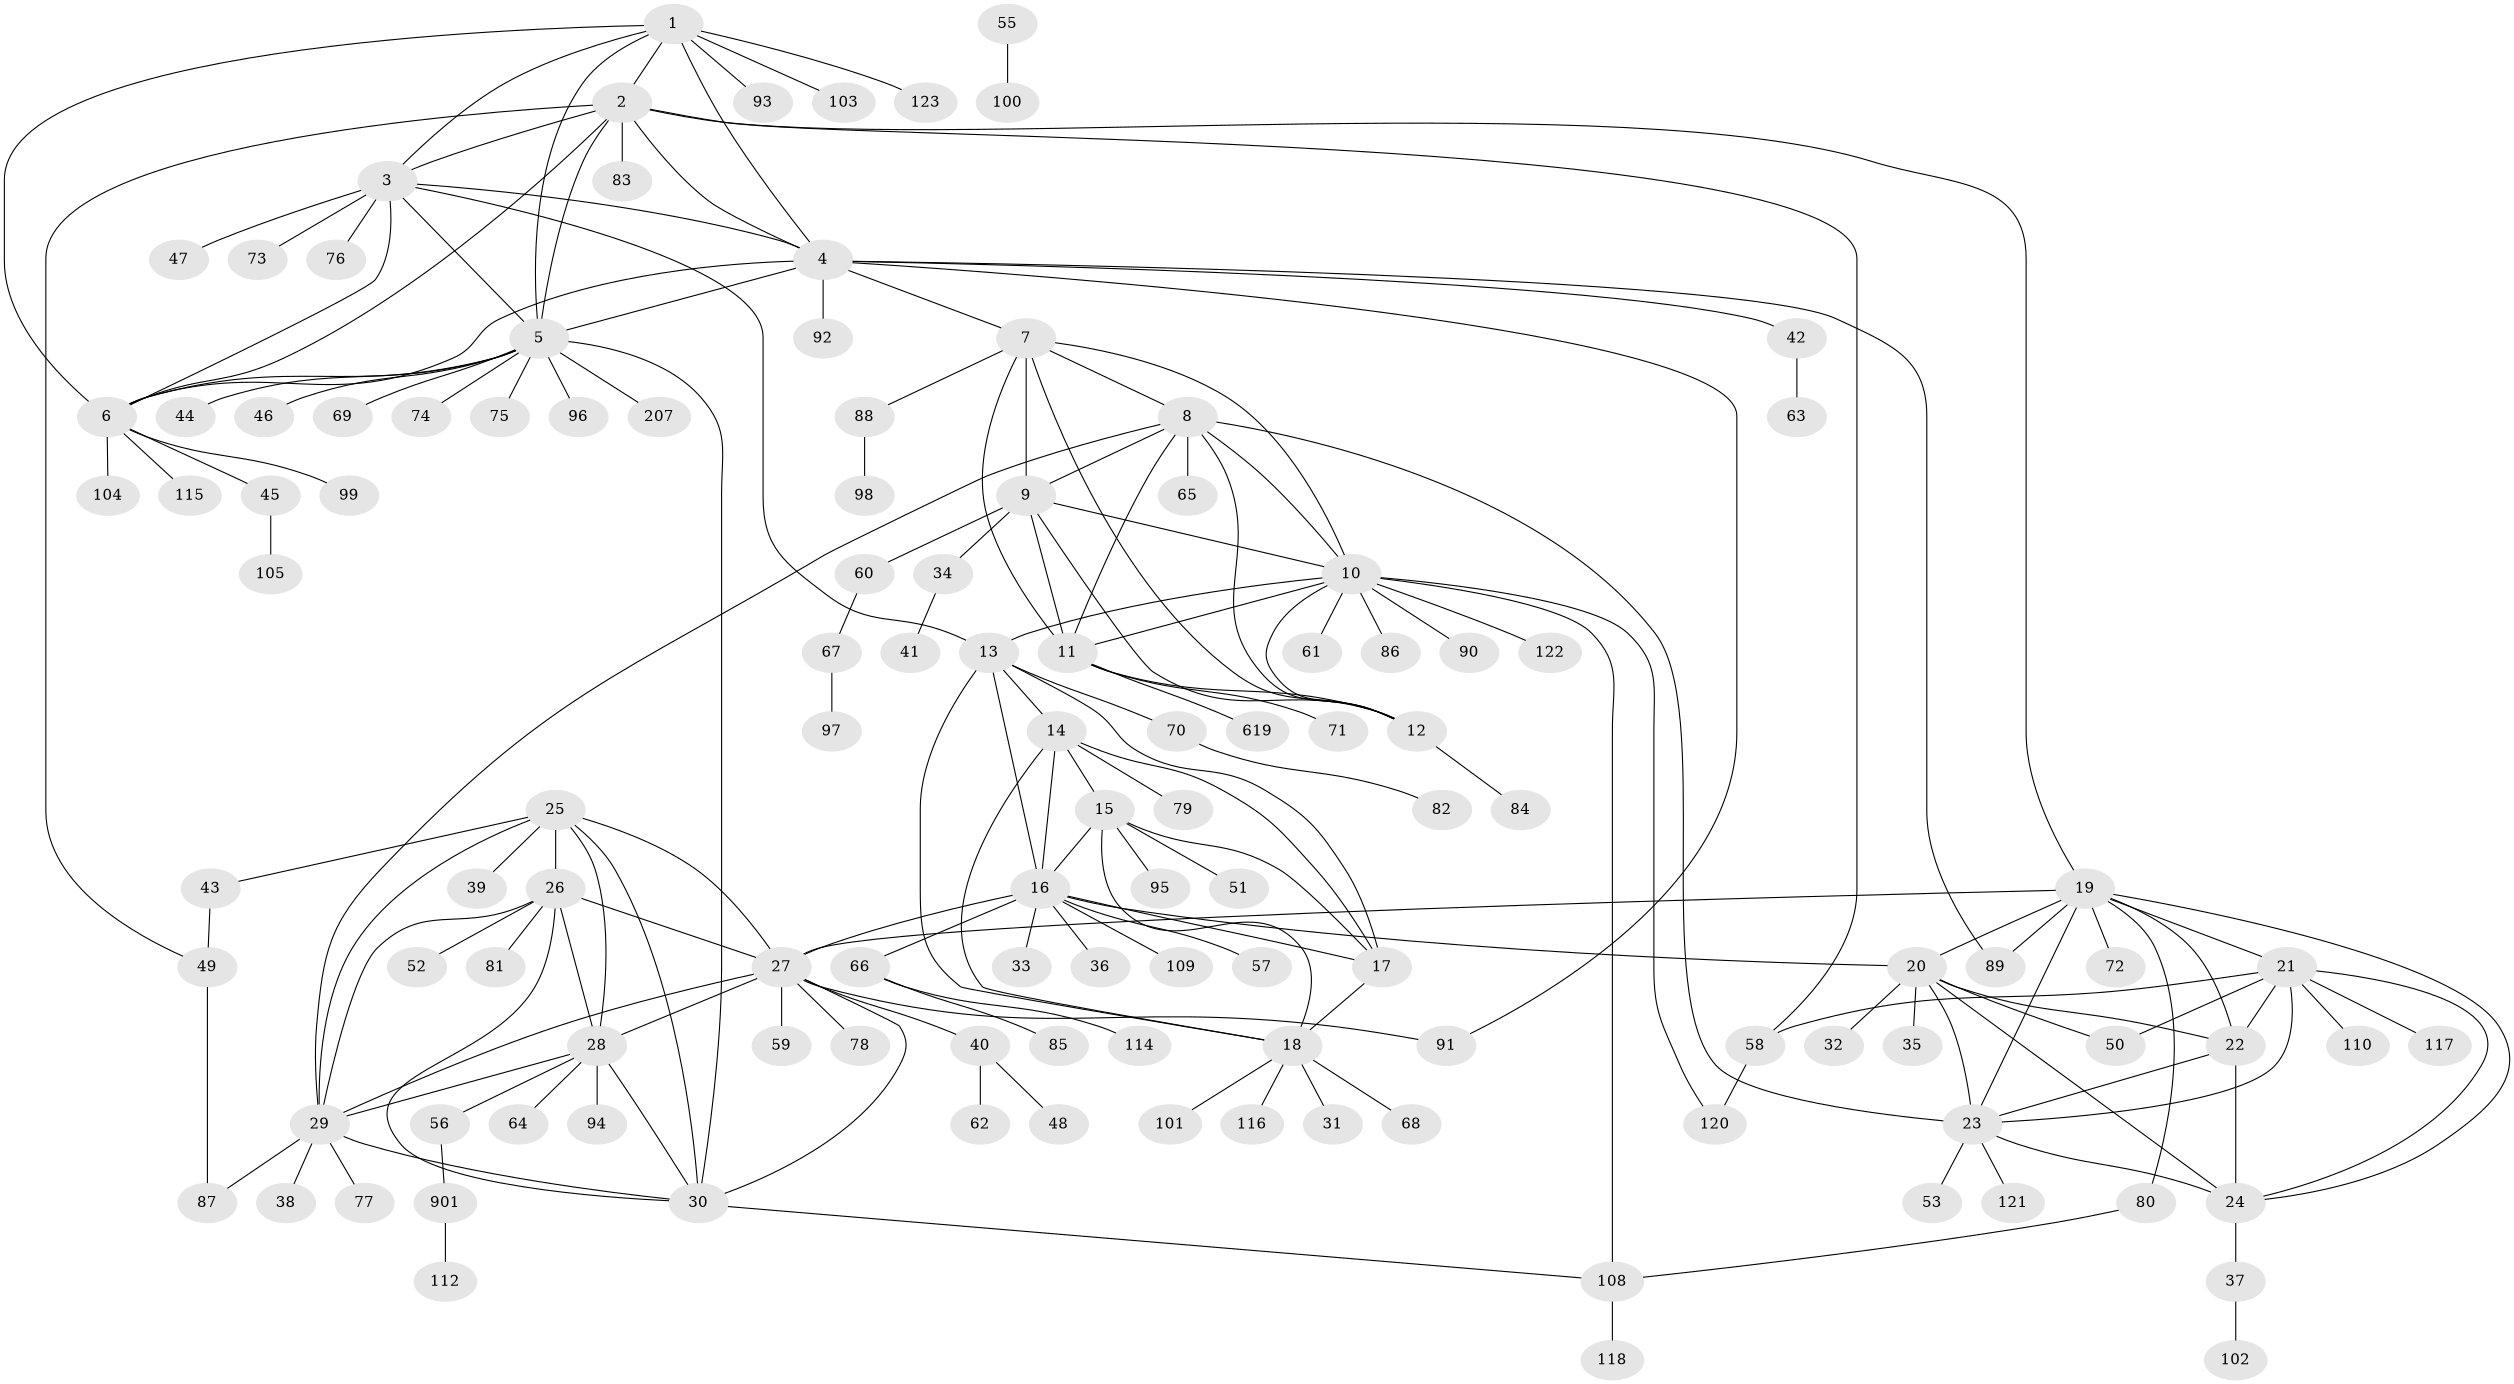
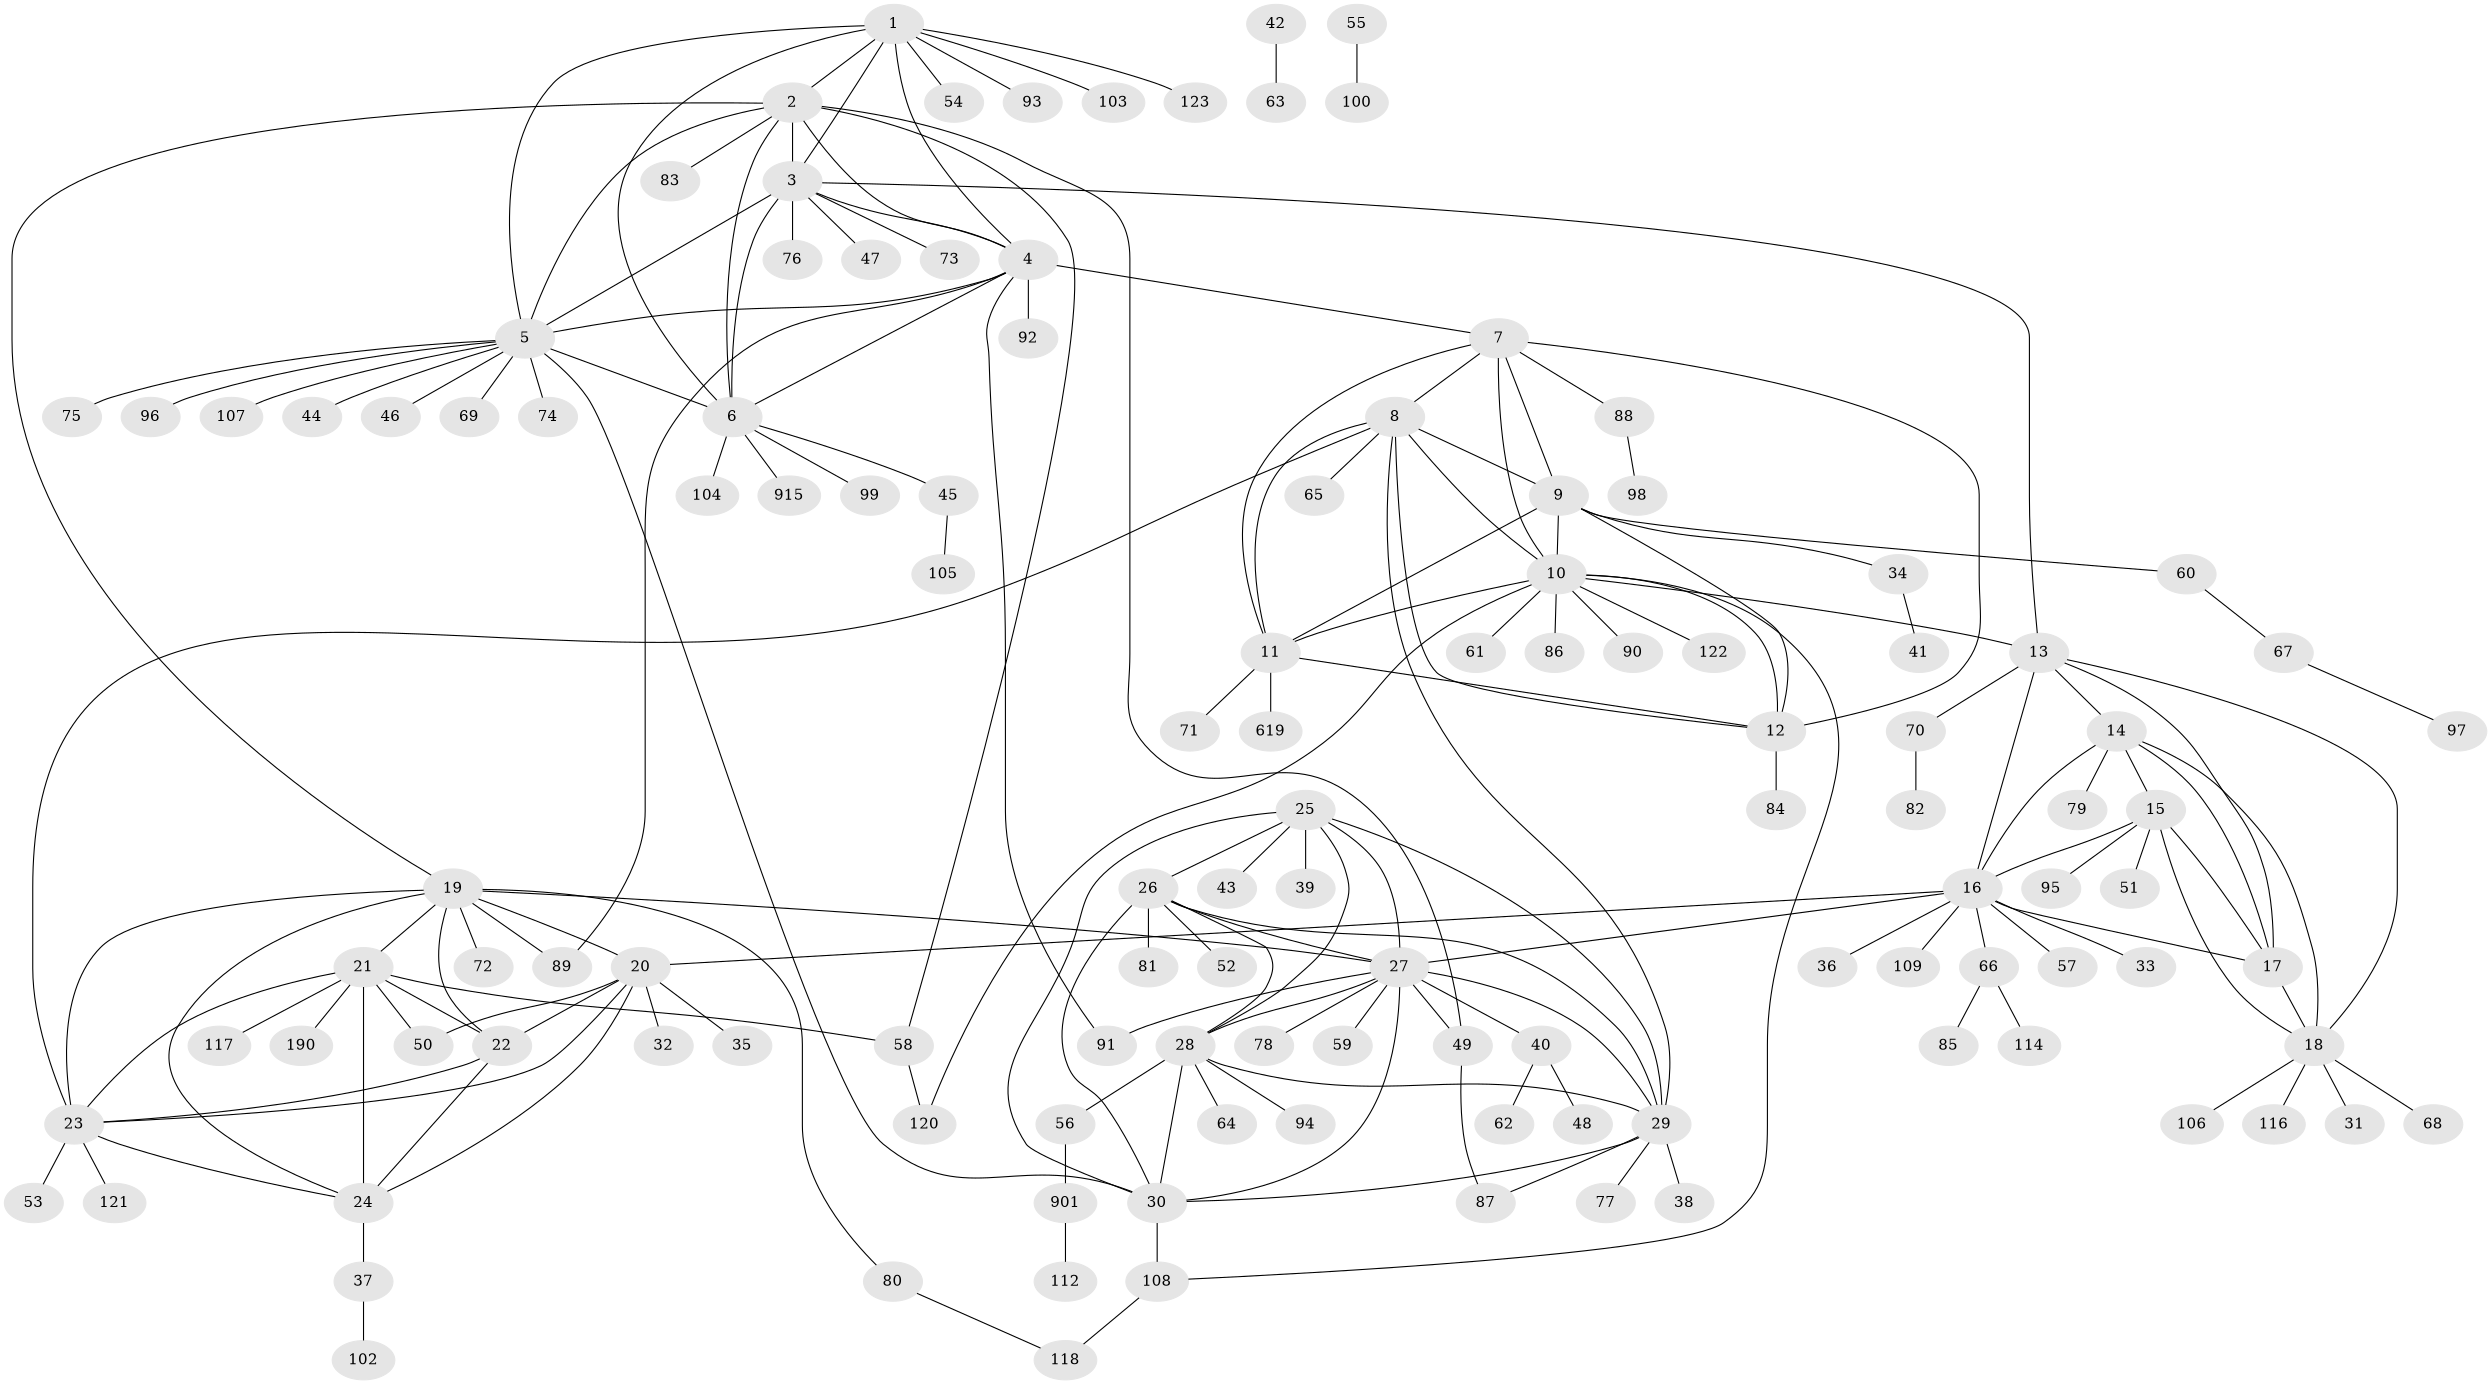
node "54": added
edge "4" -- "42": removed
node "207": label "207" -> "107"
node "115": label "115" -> "915"
edge "43" -- "49": now "27" -- "49"
node "110": label "110" -> "190"
node "101": label "101" -> "106"
edge "80" -- "108": now "80" -- "118"
